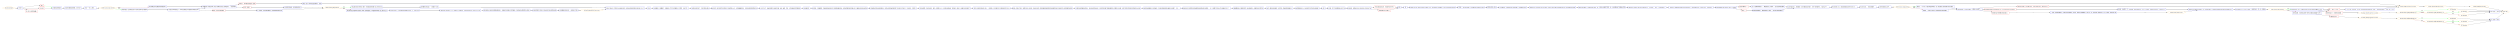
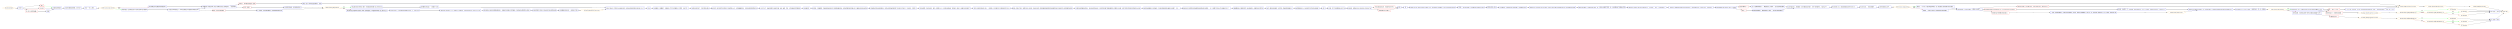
node "閉嘴": added
